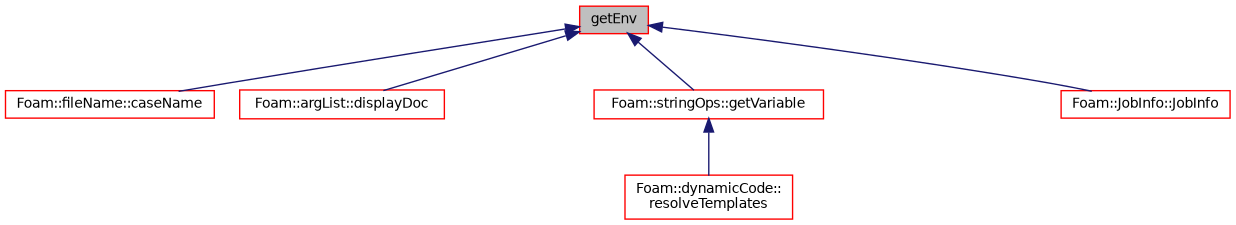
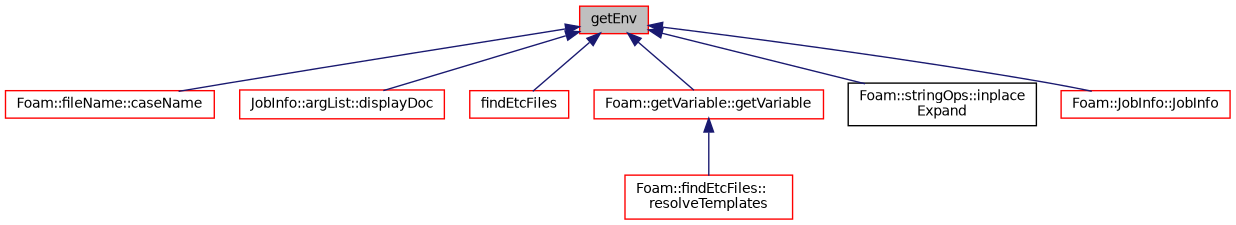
node "Foam::argList::displayDoc": label "Foam::argList::displayDoc" -> "JobInfo::argList::displayDoc"
node "findEtcFiles": added
node "Foam::stringOps::getVariable": label "Foam::stringOps::getVariable" -> "Foam::getVariable::getVariable"
node "Foam::stringOps::inplace Expand": added
node "Foam::dynamicCode:: resolveTemplates": label "Foam::dynamicCode:: resolveTemplates" -> "Foam::findEtcFiles:: resolveTemplates"
